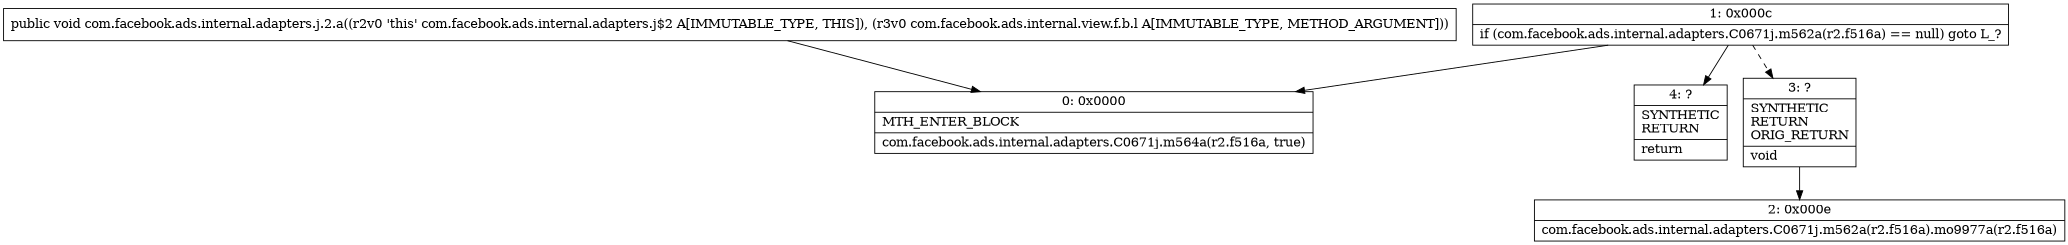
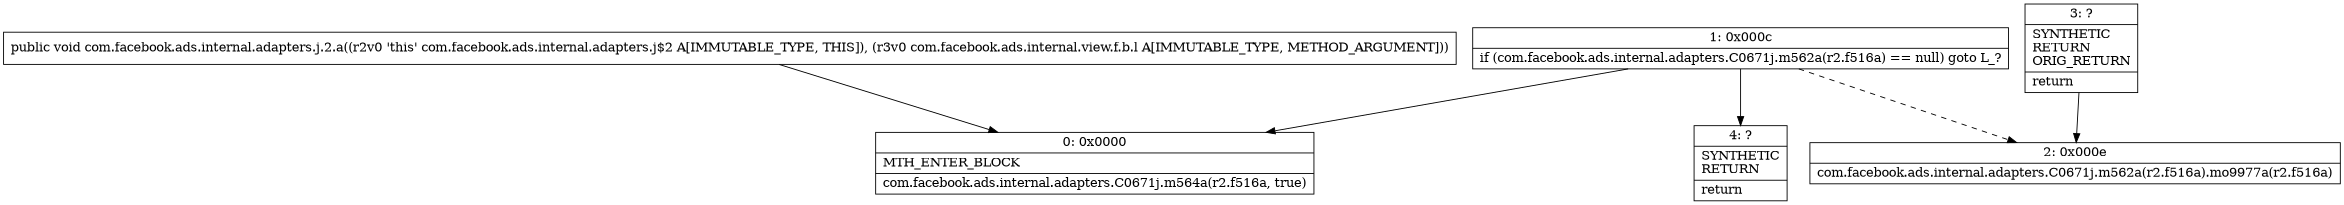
edge "1: 0x000c" -> "3: ?": now "1: 0x000c" -> "2: 0x000e"
node "3: ?": text "void" -> "return"
